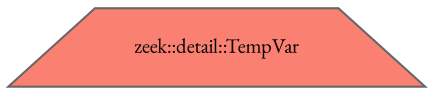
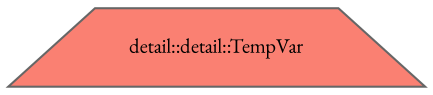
node "zeek::detail::TempVar": label "zeek::detail::TempVar" -> "detail::detail::TempVar"
